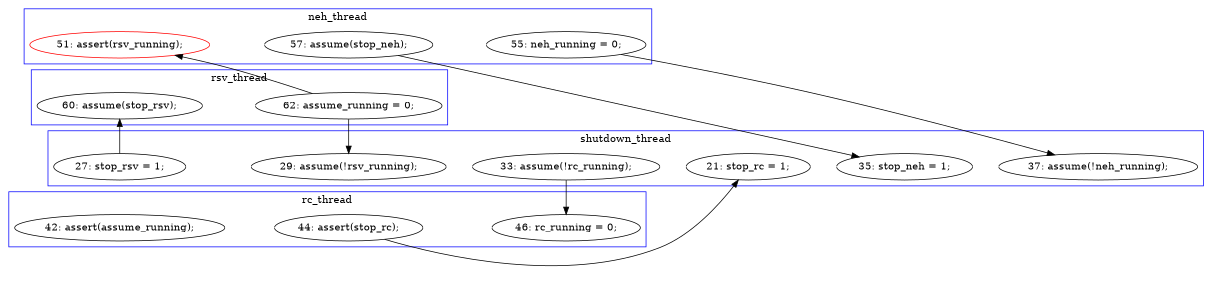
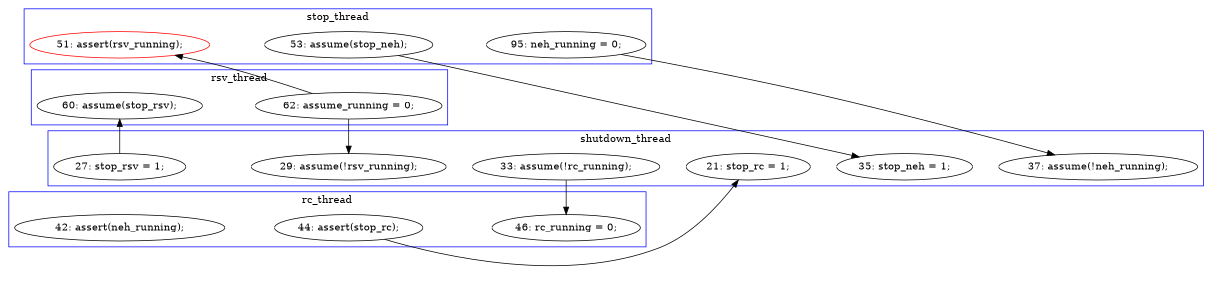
cluster "neh_thread": label "neh_thread" -> "stop_thread"
node "57: assume(stop_neh);": label "57: assume(stop_neh);" -> "53: assume(stop_neh);"
node "55: neh_running = 0;": label "55: neh_running = 0;" -> "95: neh_running = 0;"
node "42: assert(assume_running);": label "42: assert(assume_running);" -> "42: assert(neh_running);"
